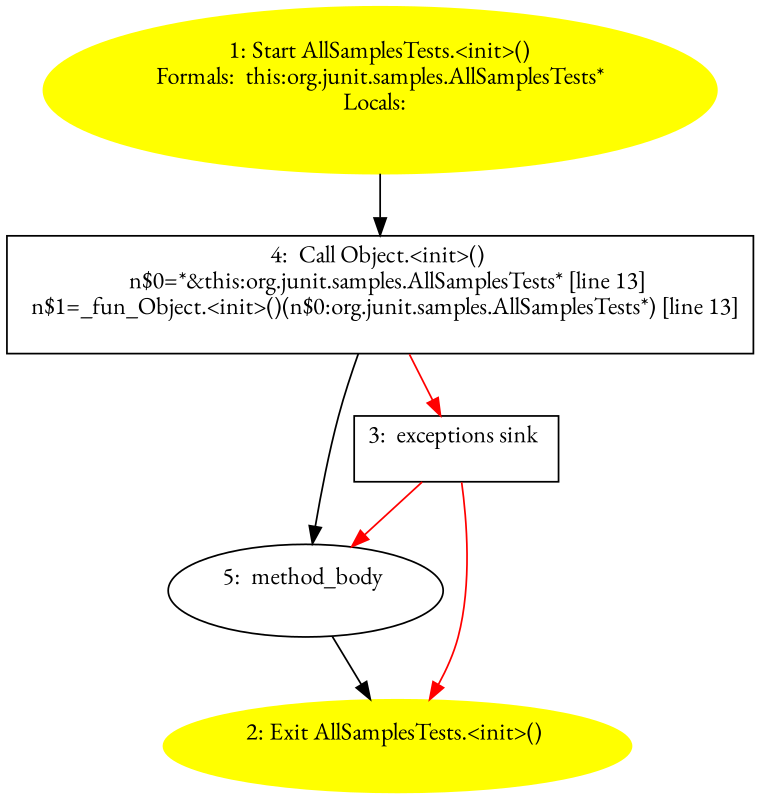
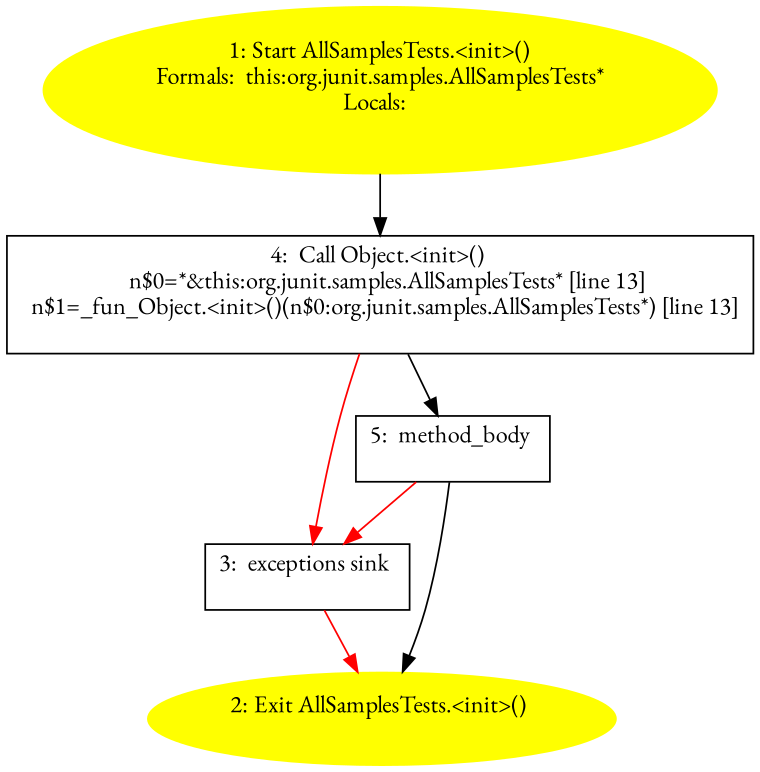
edge "3:  exceptions sink" -> "5:  method_body": reversed
node "5:  method_body": shape ellipse -> box
